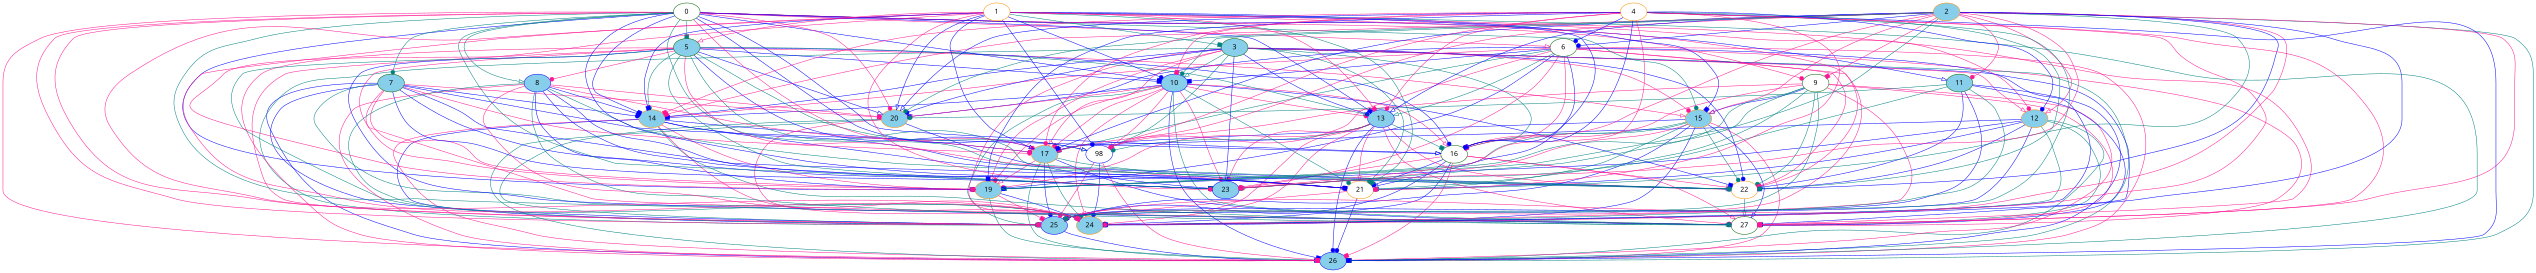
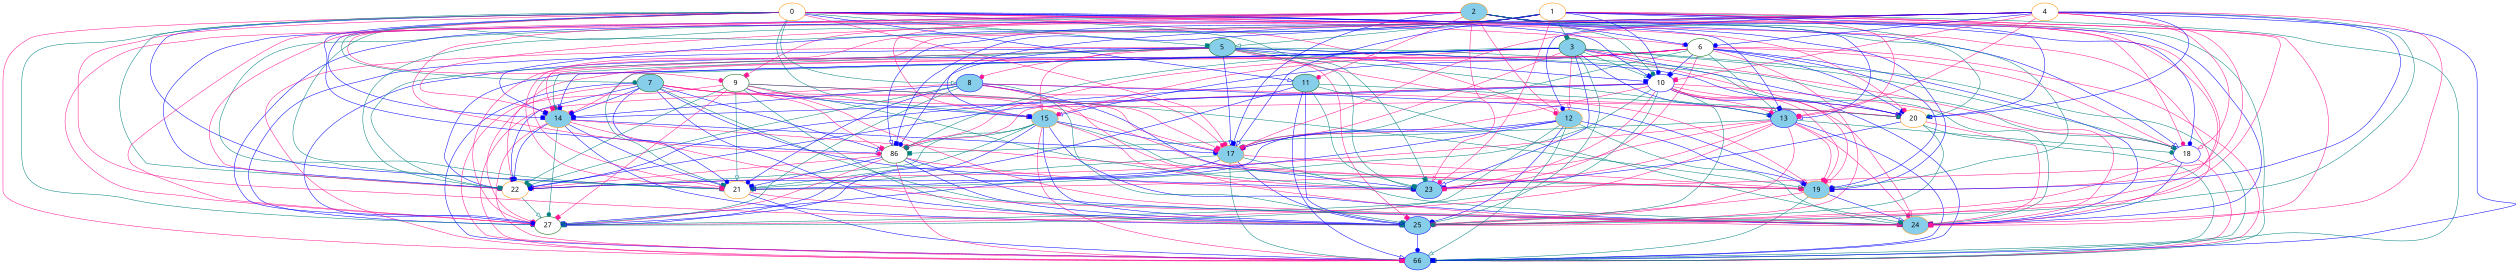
node "0": color darkgreen -> darkorange
edge "1" -> "5": color deeppink -> teal
edge "3" -> "14": arrowhead dot -> box
node "10": fillcolor skyblue -> white
edge "4" -> "27": color deeppink -> blue
edge "8" -> "14": arrowhead box -> dot
node "20": fillcolor skyblue -> white
node "98": label "98" -> "18"
node "16": label "16" -> "86"
edge "6" -> "21": now "6" -> "15"
node "26": label "26" -> "66"
